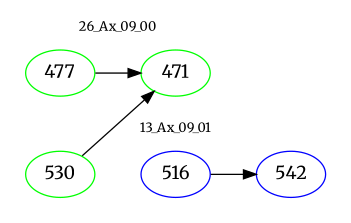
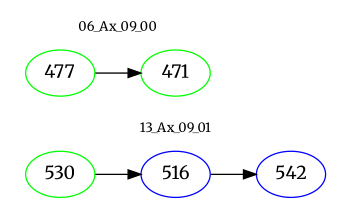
cluster "26_Ax_09_00": label "26_Ax_09_00" -> "06_Ax_09_00"
edge "530" -> "471": now "530" -> "516"
